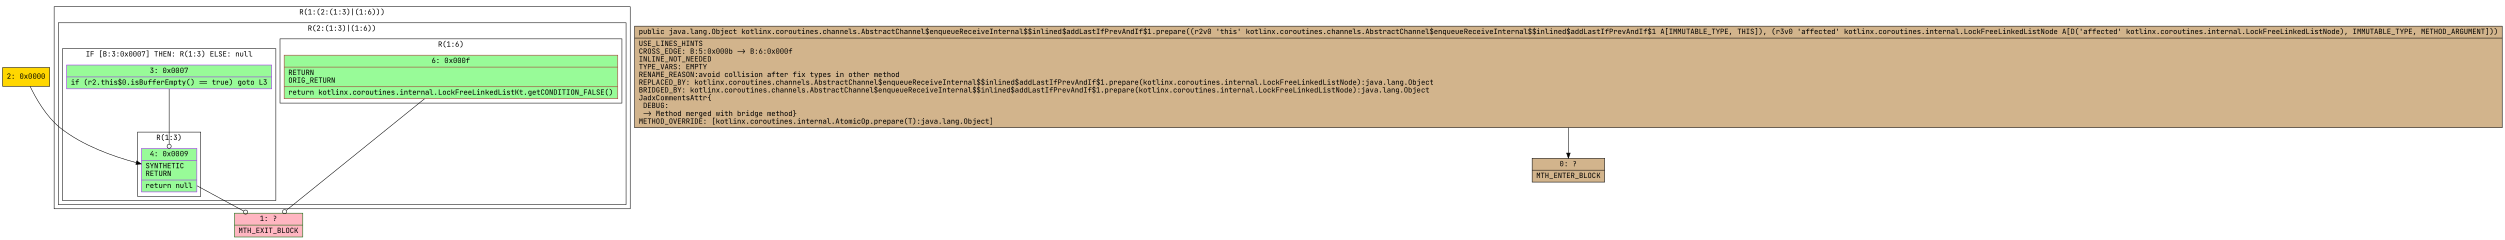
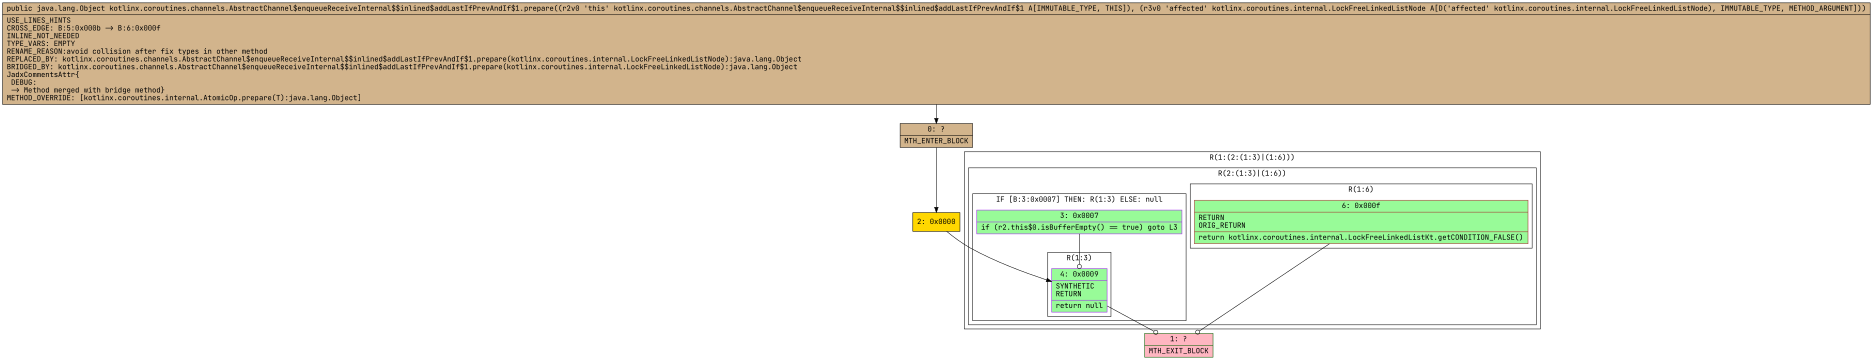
edge "0: ?" -> "2: 0x0000": added
